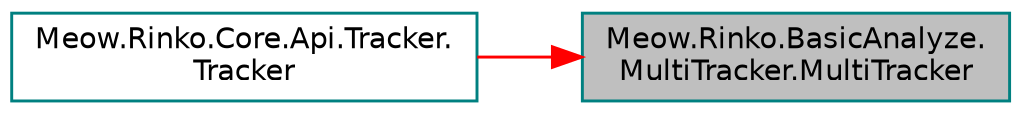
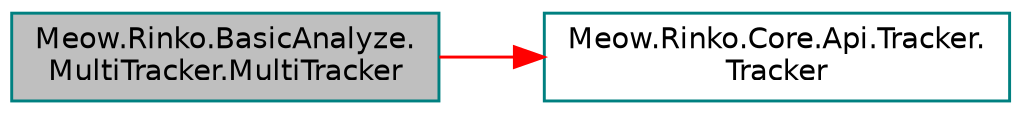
edge "Meow.Rinko.Core.Api.Tracker. Tracker" -> "Meow.Rinko.BasicAnalyze. MultiTracker.MultiTracker": reversed
